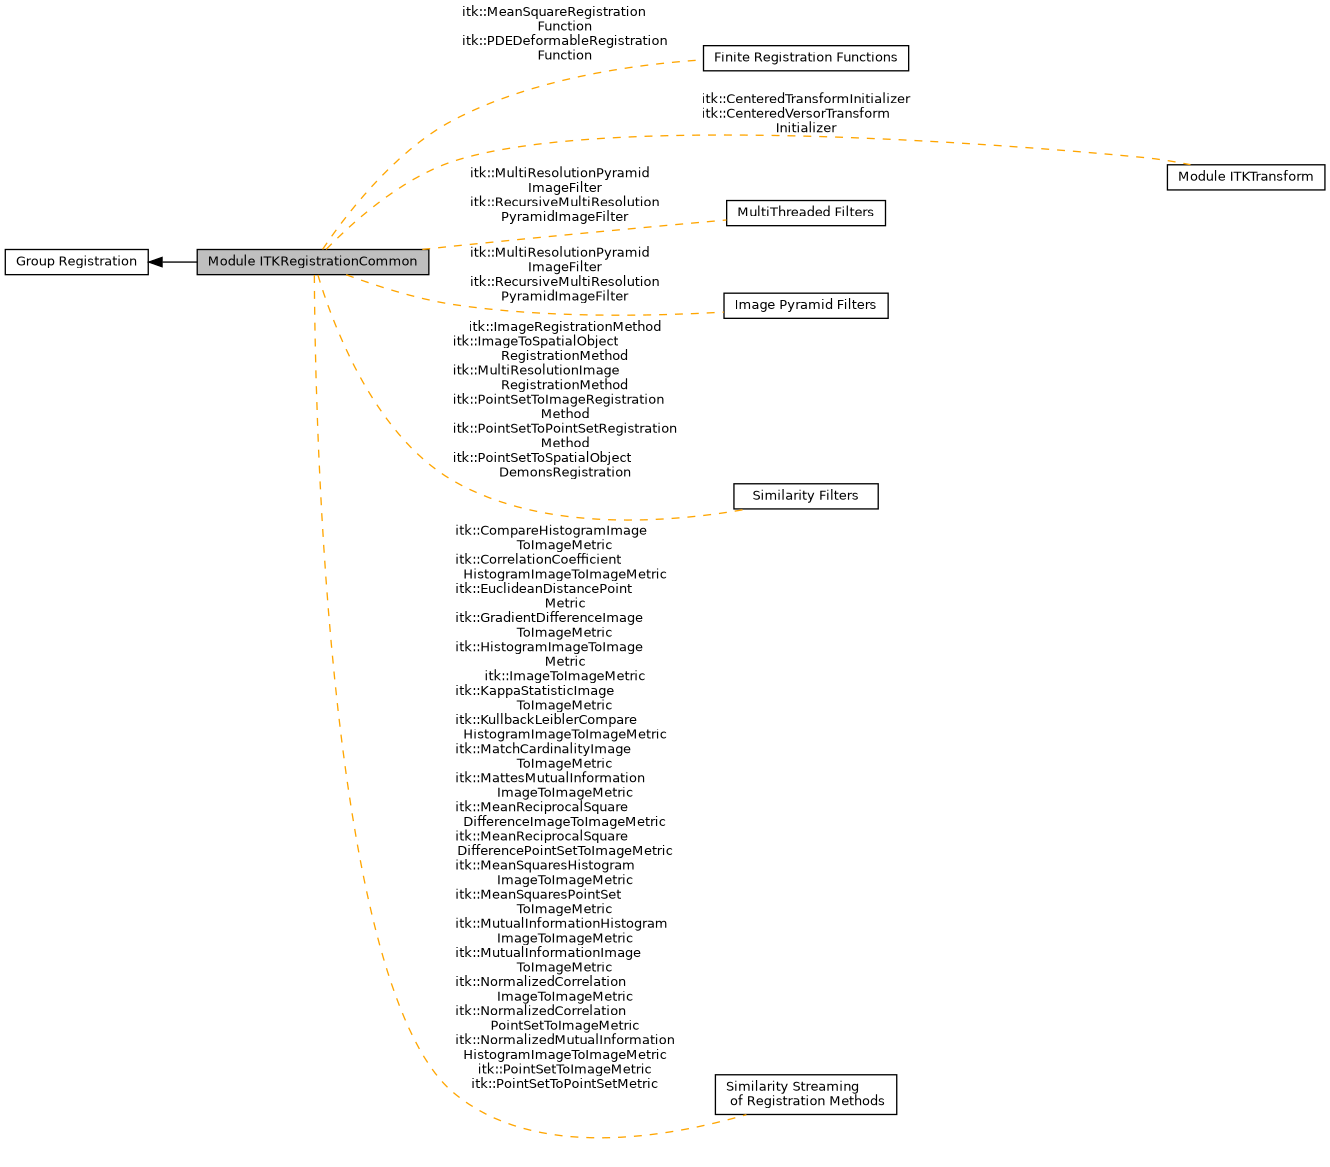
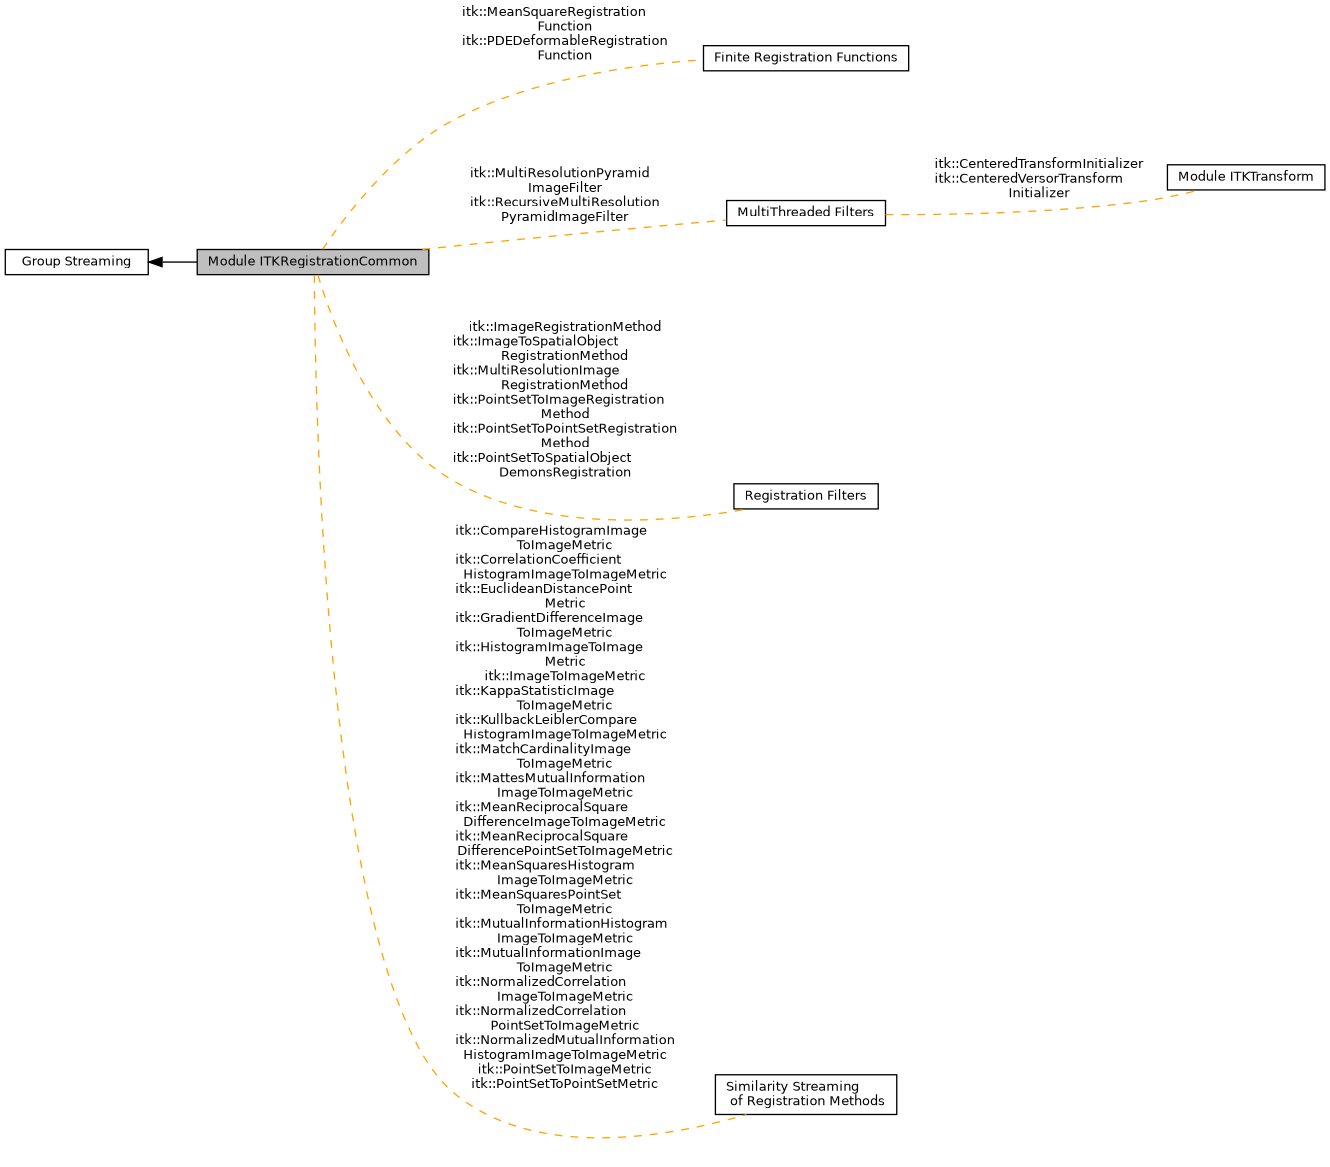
edge "Module ITKTransform" -- "Module ITKRegistrationCommon": now "Module ITKTransform" -- "MultiThreaded Filters"
node "Group Registration": label "Group Registration" -> "Group Streaming"
node "Image Pyramid Filters": removed
node "Similarity Filters": label "Similarity Filters" -> "Registration Filters"
